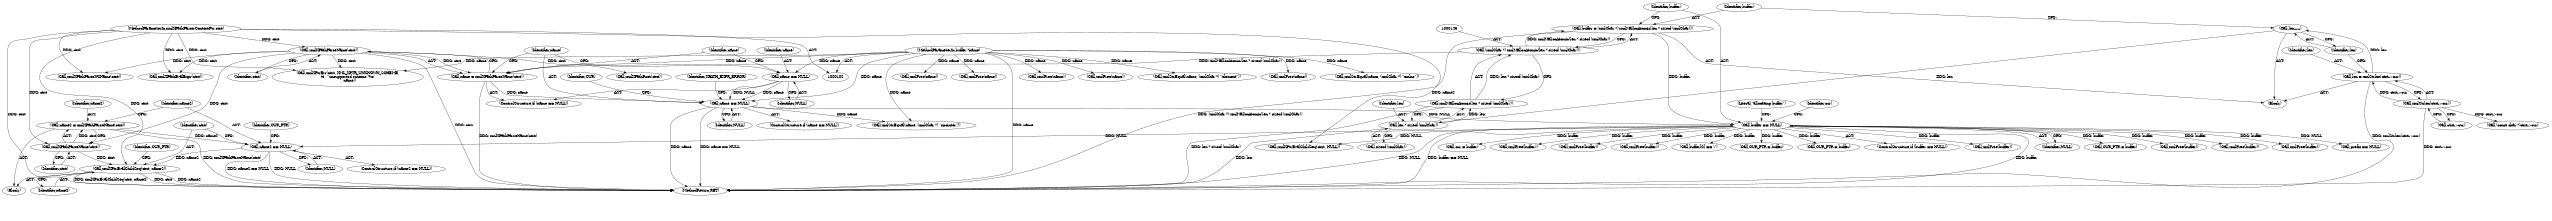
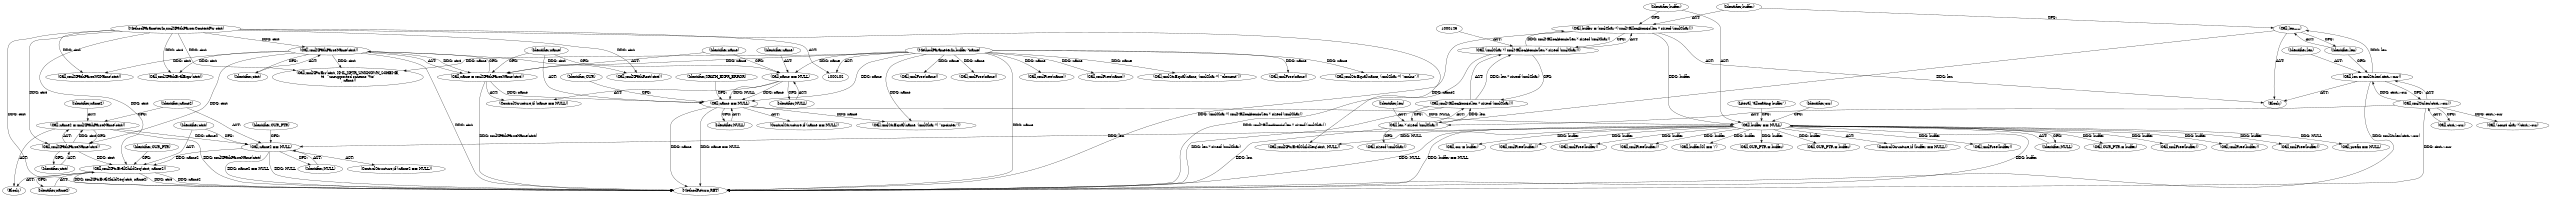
edge "(MethodParameterIn,xmlXPathParserContextPtr ctxt)" -> "(Call,xmlXPathRoot(ctxt))": added, label "DDG: ctxt"
edge "(Call,(xmlChar *) xmlMallocAtomic(len * sizeof (xmlChar)))" -> "(Call,name = xmlXPathParseName(ctxt))": now "(Call,(xmlChar *) xmlMallocAtomic(len * sizeof (xmlChar)))" -> "(MethodReturn,RET)"
edge "(Call,ctxt->cur)" -> "(Call,xmlStrlen(ctxt->cur))": label "CFG: " -> "AST: "
edge "(Call,sizeof (xmlChar))" -> "(Call,len * sizeof (xmlChar))": now "(Call,xmlStrlen(ctxt->cur))" -> "(Call,len * sizeof (xmlChar))"
edge "(Call,buffer == NULL)" -> "(Call,name2 == NULL)": label "DDG: NULL" -> "DDG: len"
